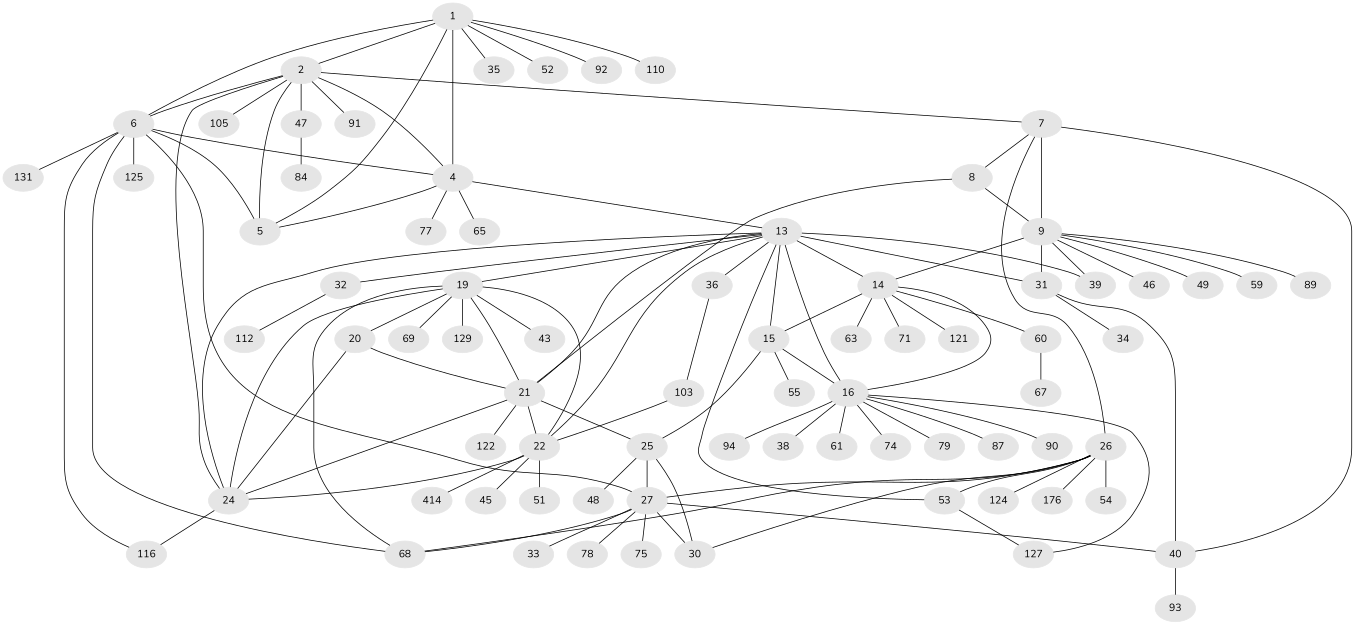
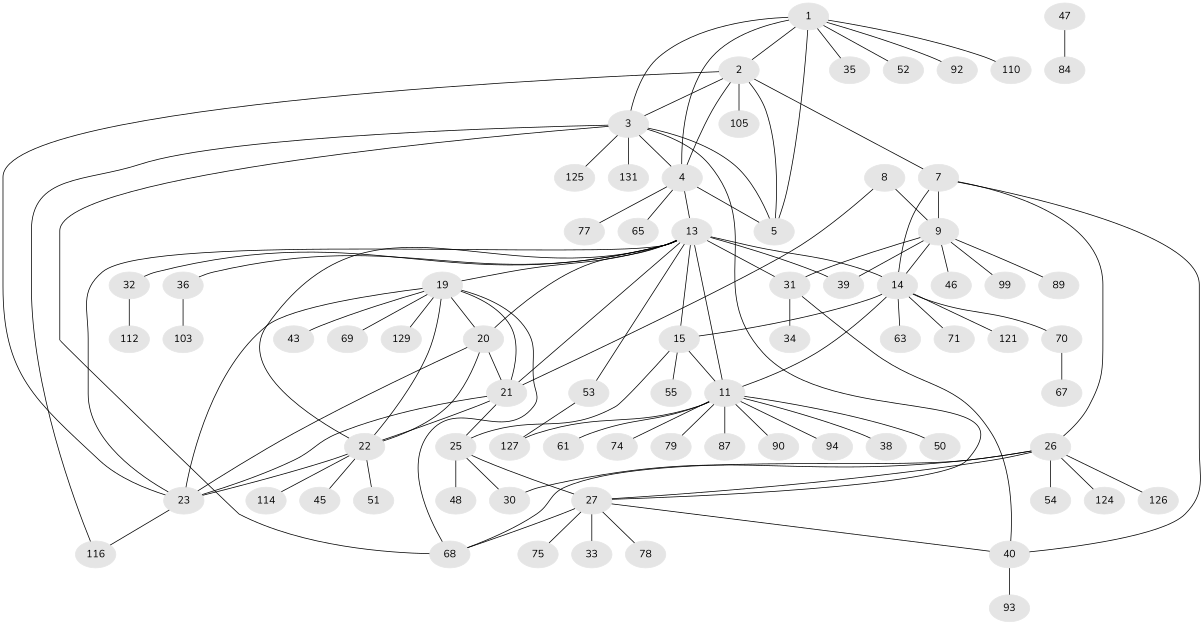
edge "2" -- "47": removed
node "6": label "6" -> "3"
node "91": removed
edge "7" -- "8": now "7" -- "14"
edge "13" -- "20": added
node "49": removed
node "59": label "59" -> "99"
node "60": label "60" -> "70"
node "16": label "16" -> "11"
edge "103" -- "22": now "20" -- "22"
node "122": removed
node "50": added
edge "26" -- "53": removed
node "24": label "24" -> "23"
node "414": label "414" -> "114"
node "176": label "176" -> "126"
edge "27" -- "30": removed
